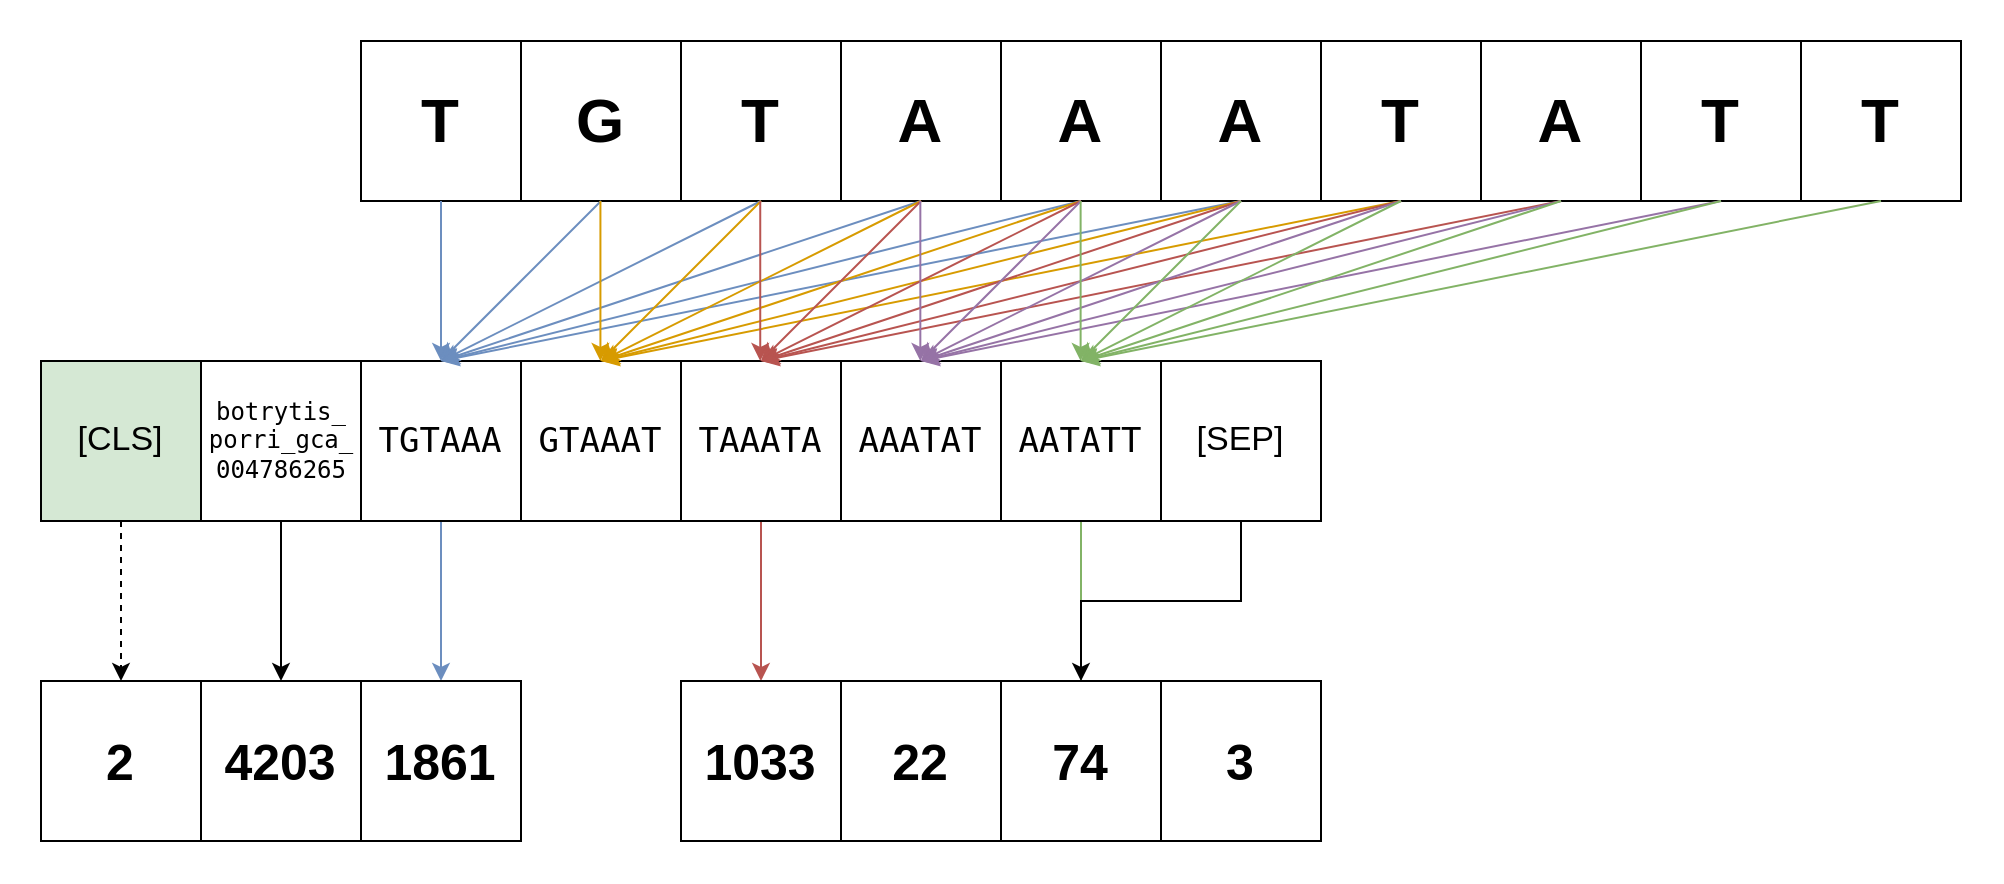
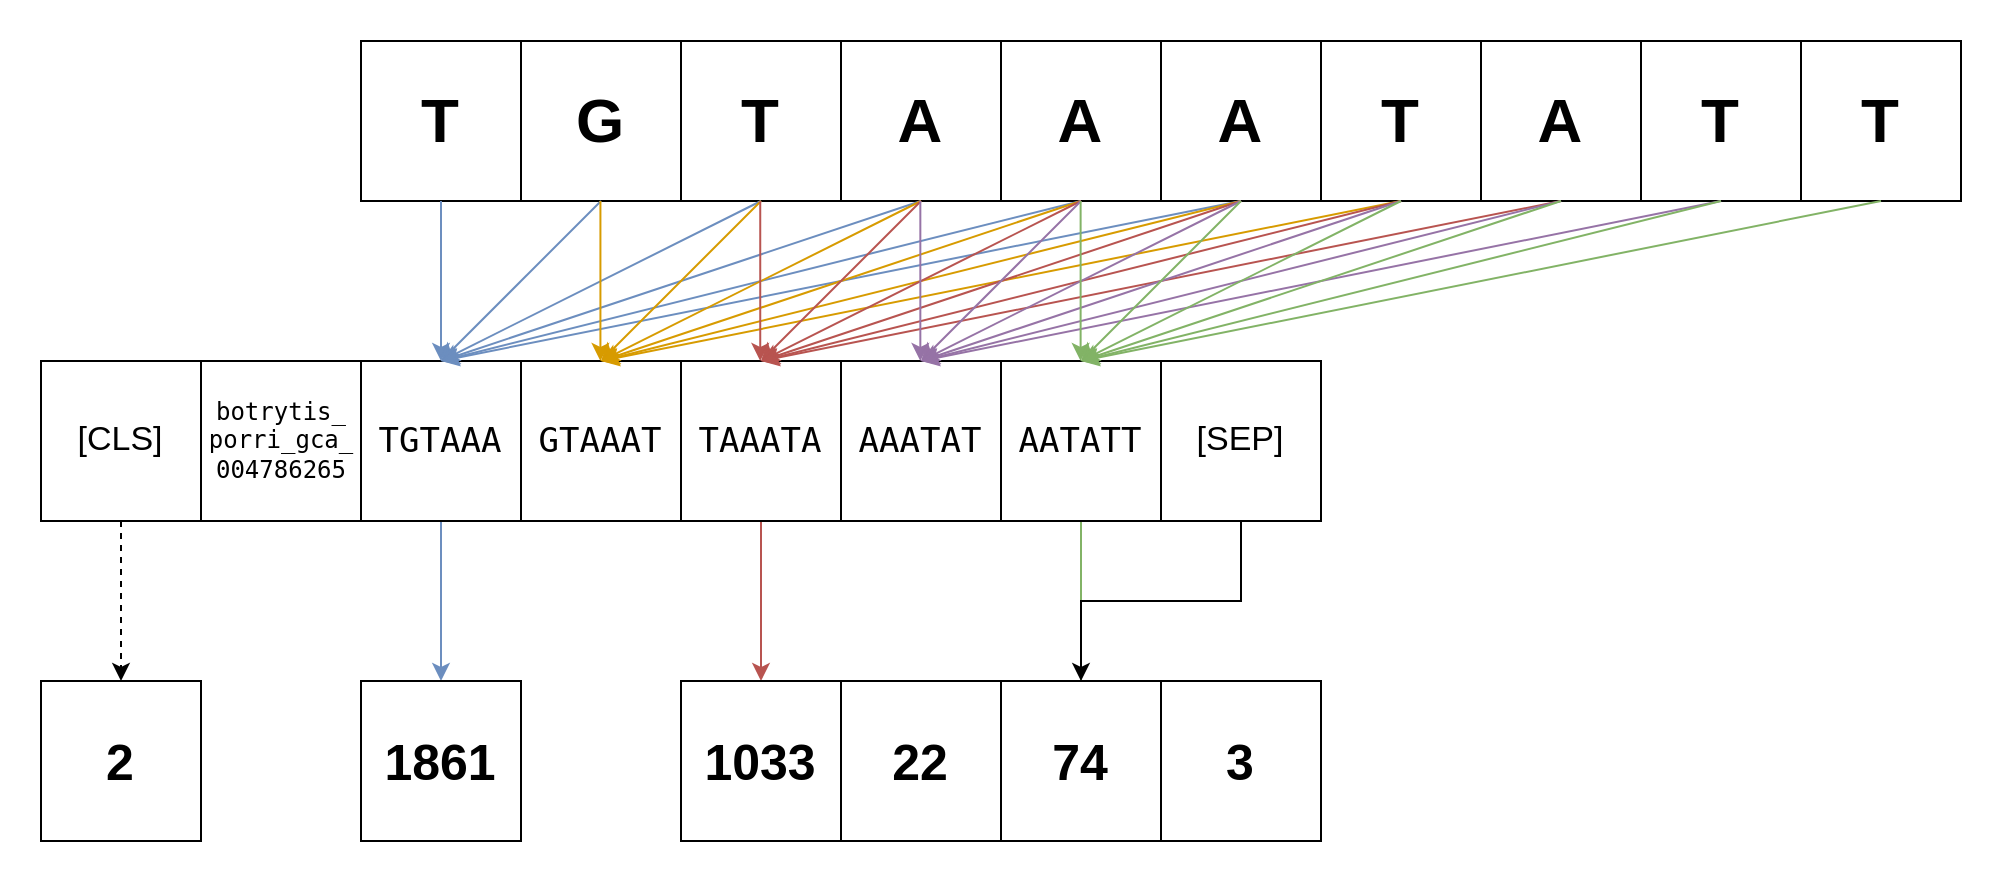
node "[CLS]": fillcolor #d5e8d4 -> #ffffff
edge "botrytis_ porri_gca_ 004786265" -> "4203": removed
node "4203": removed
